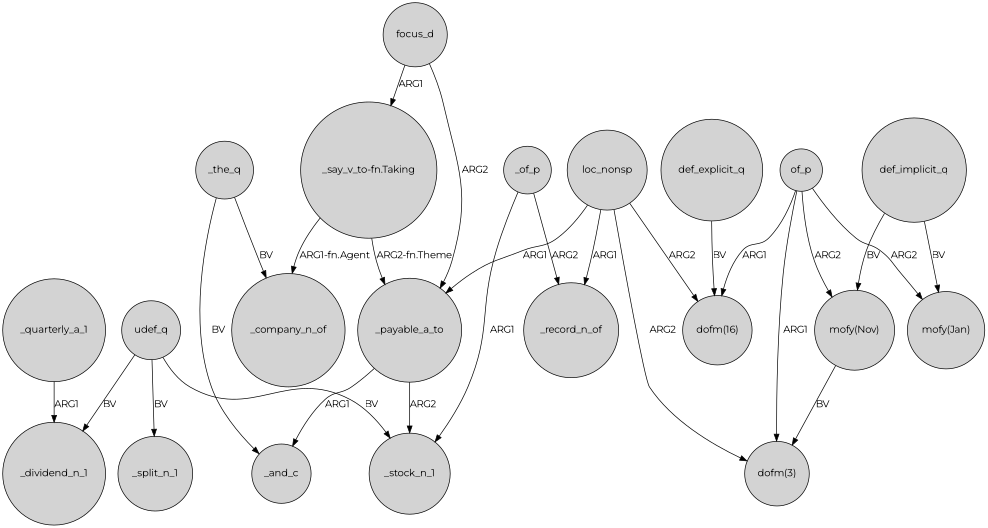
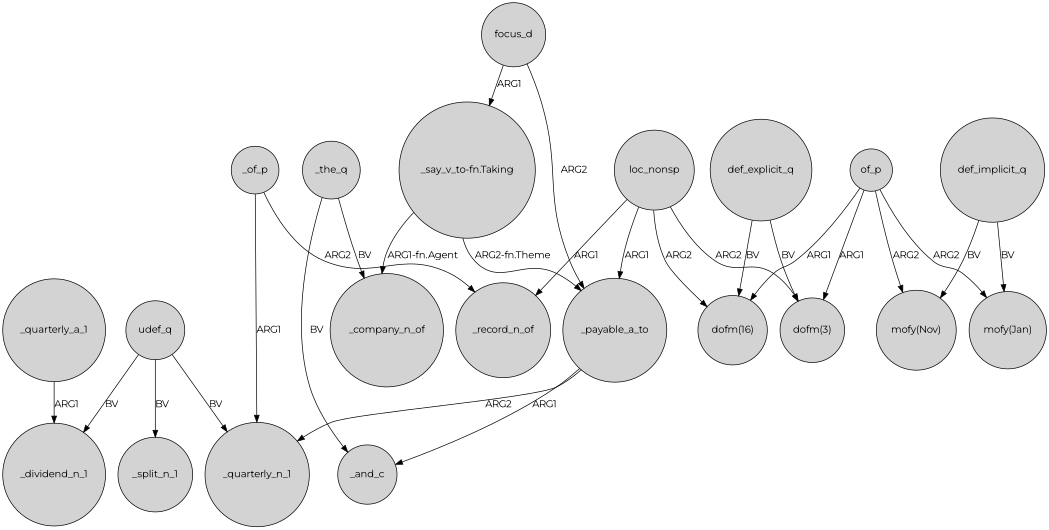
edge "mofy(Nov)" -> "dofm(3)": now "def_explicit_q" -> "dofm(3)"
node "_stock_n_1": label "_stock_n_1" -> "_quarterly_n_1"
